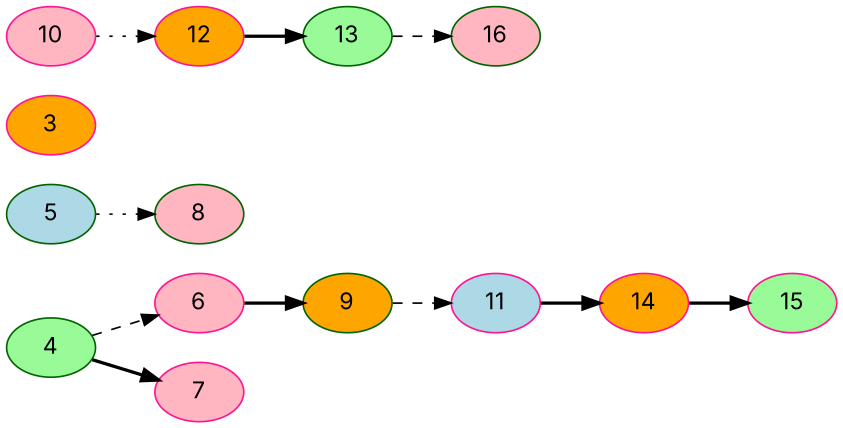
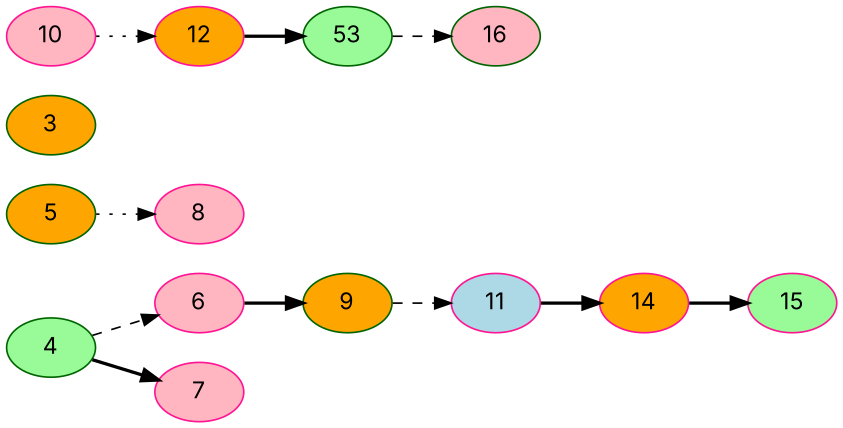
node "13": label "13" -> "53"
node "3": color deeppink -> darkgreen
node "5": fillcolor lightblue -> orange
node "8": color darkgreen -> deeppink
